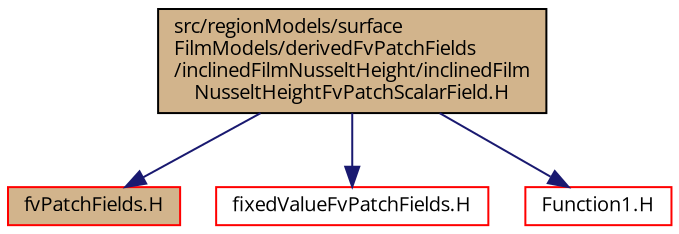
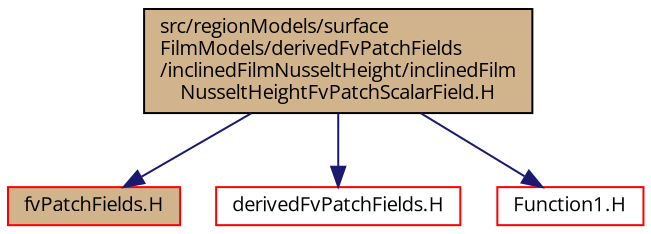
node "fixedValueFvPatchFields.H": label "fixedValueFvPatchFields.H" -> "derivedFvPatchFields.H"
